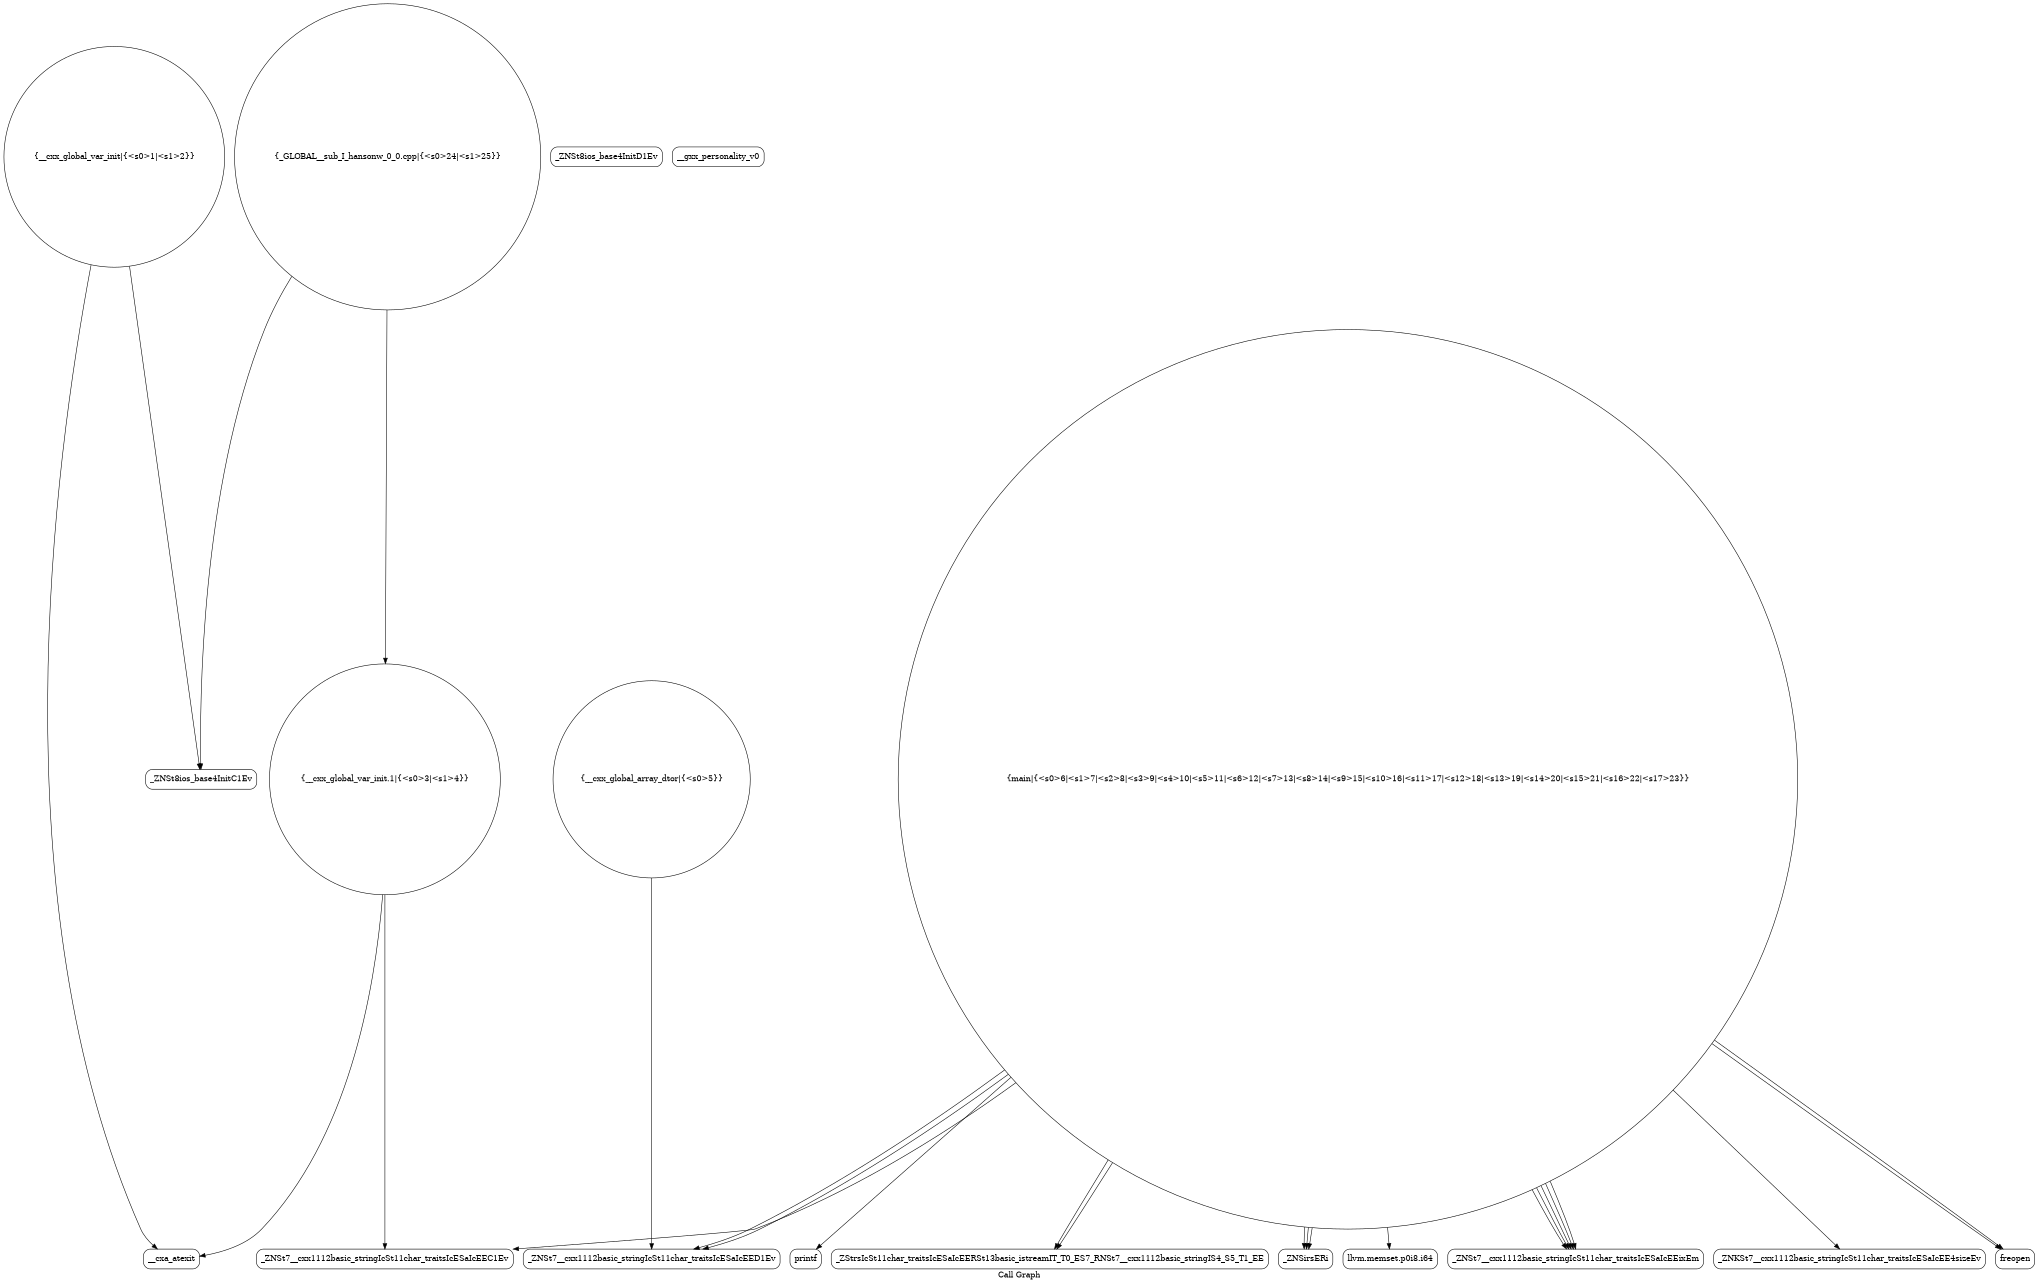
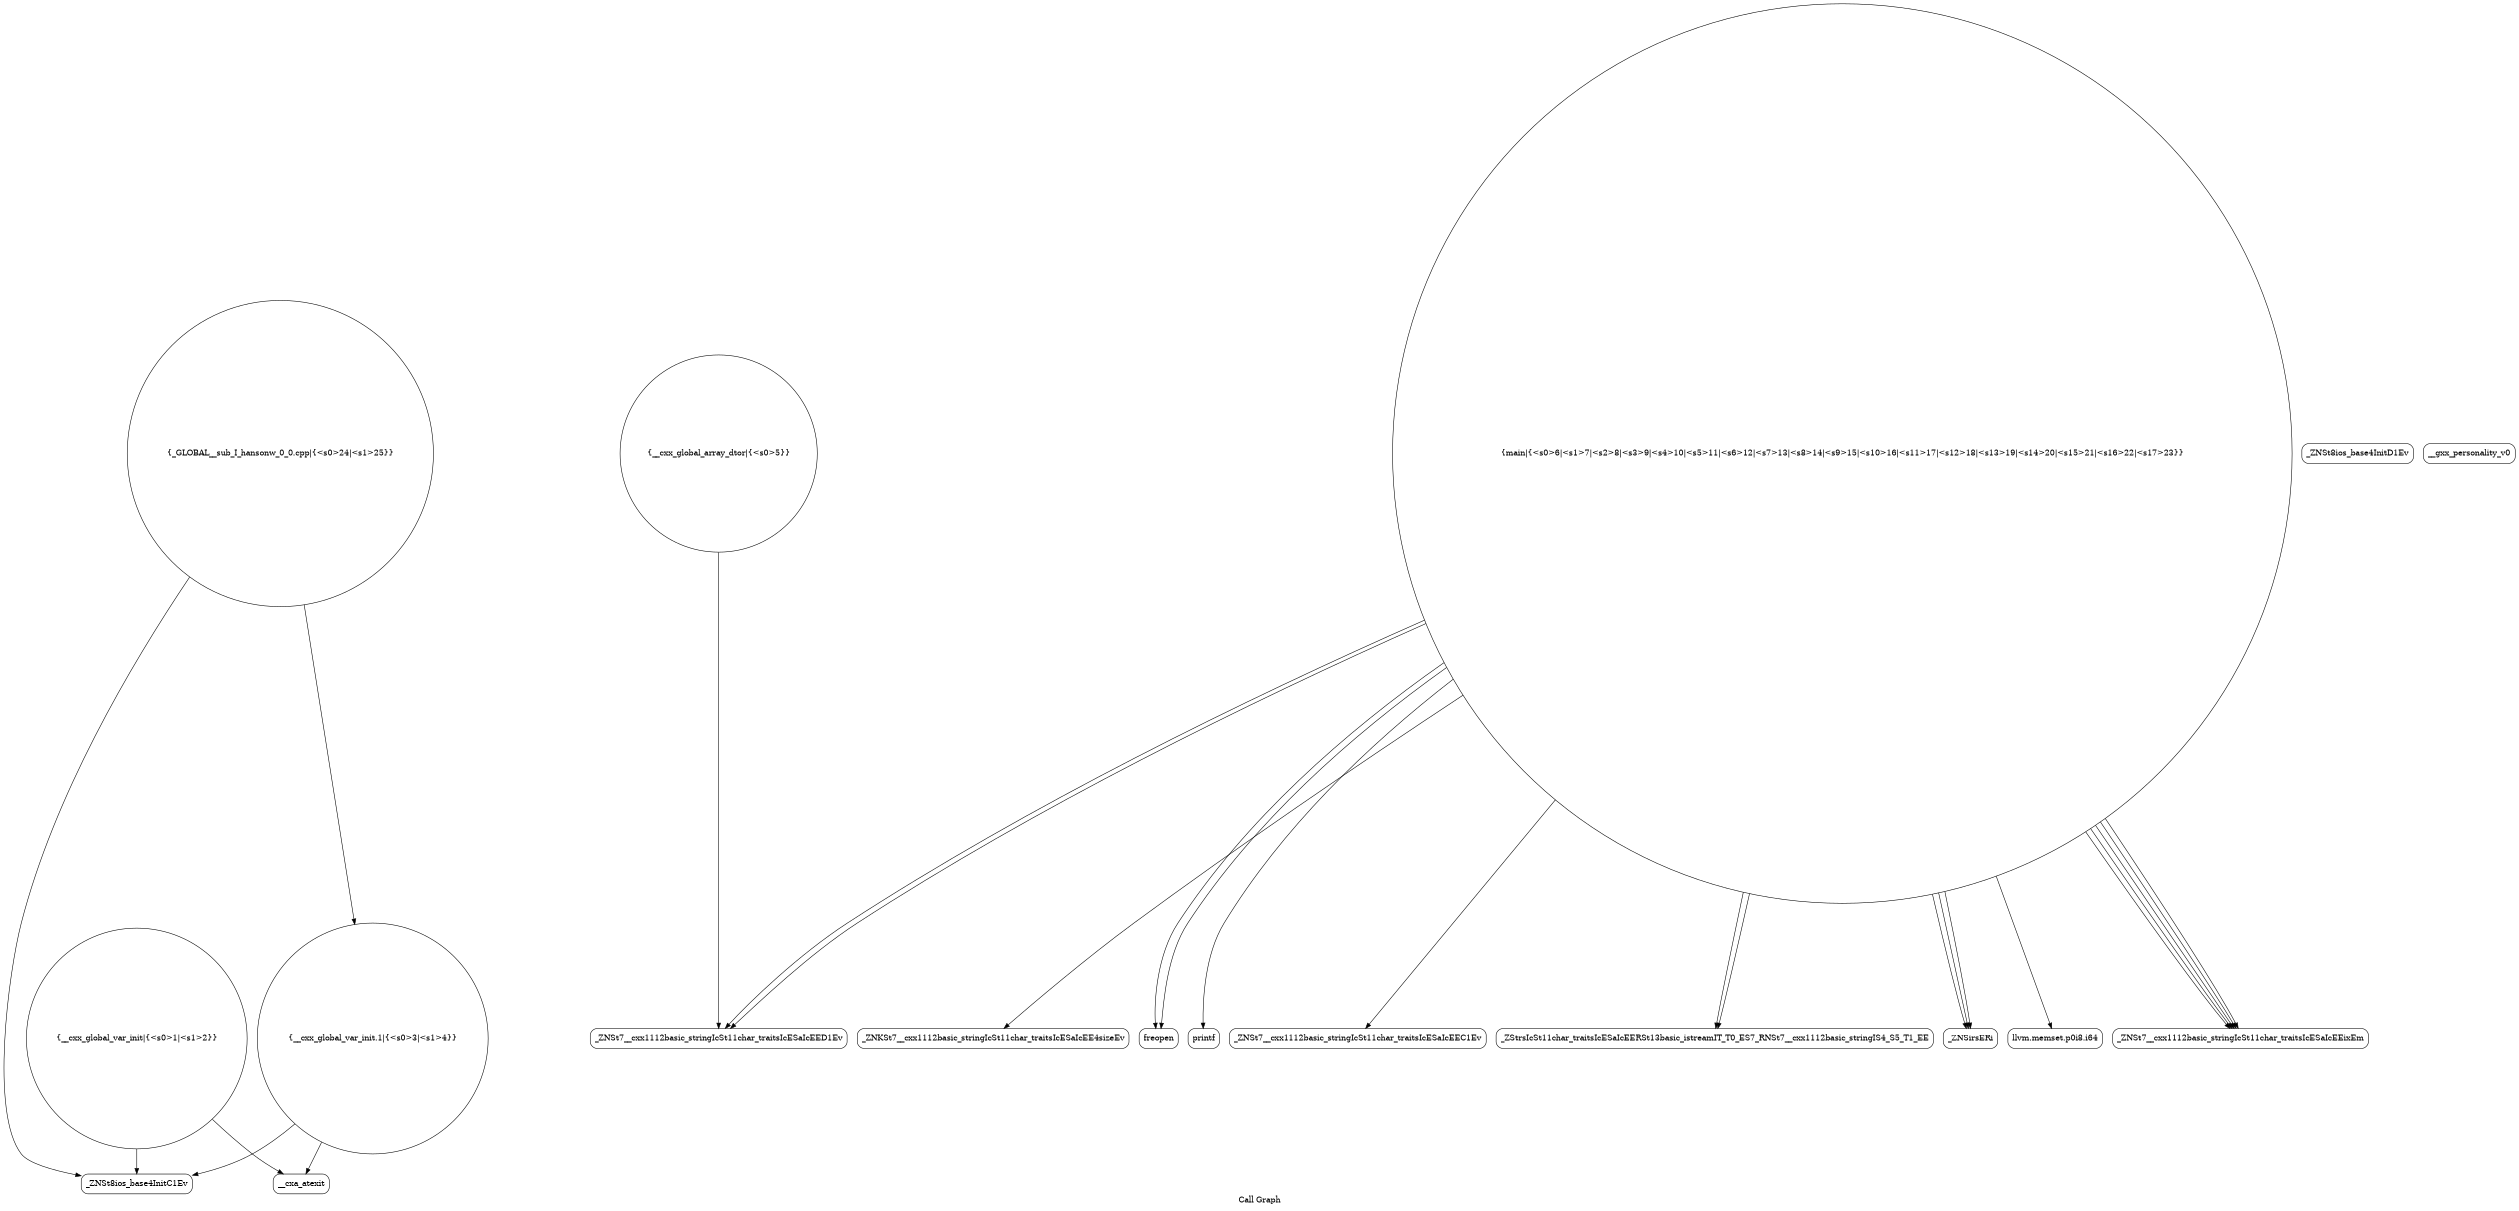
edge "{__cxx_global_var_init.1|{<s0>3|<s1>4}}" -> "_ZNSt7__cxx1112basic_stringIcSt11char_traitsIcESaIcEEC1Ev": now "{__cxx_global_var_init.1|{<s0>3|<s1>4}}" -> "_ZNSt8ios_base4InitC1Ev"
